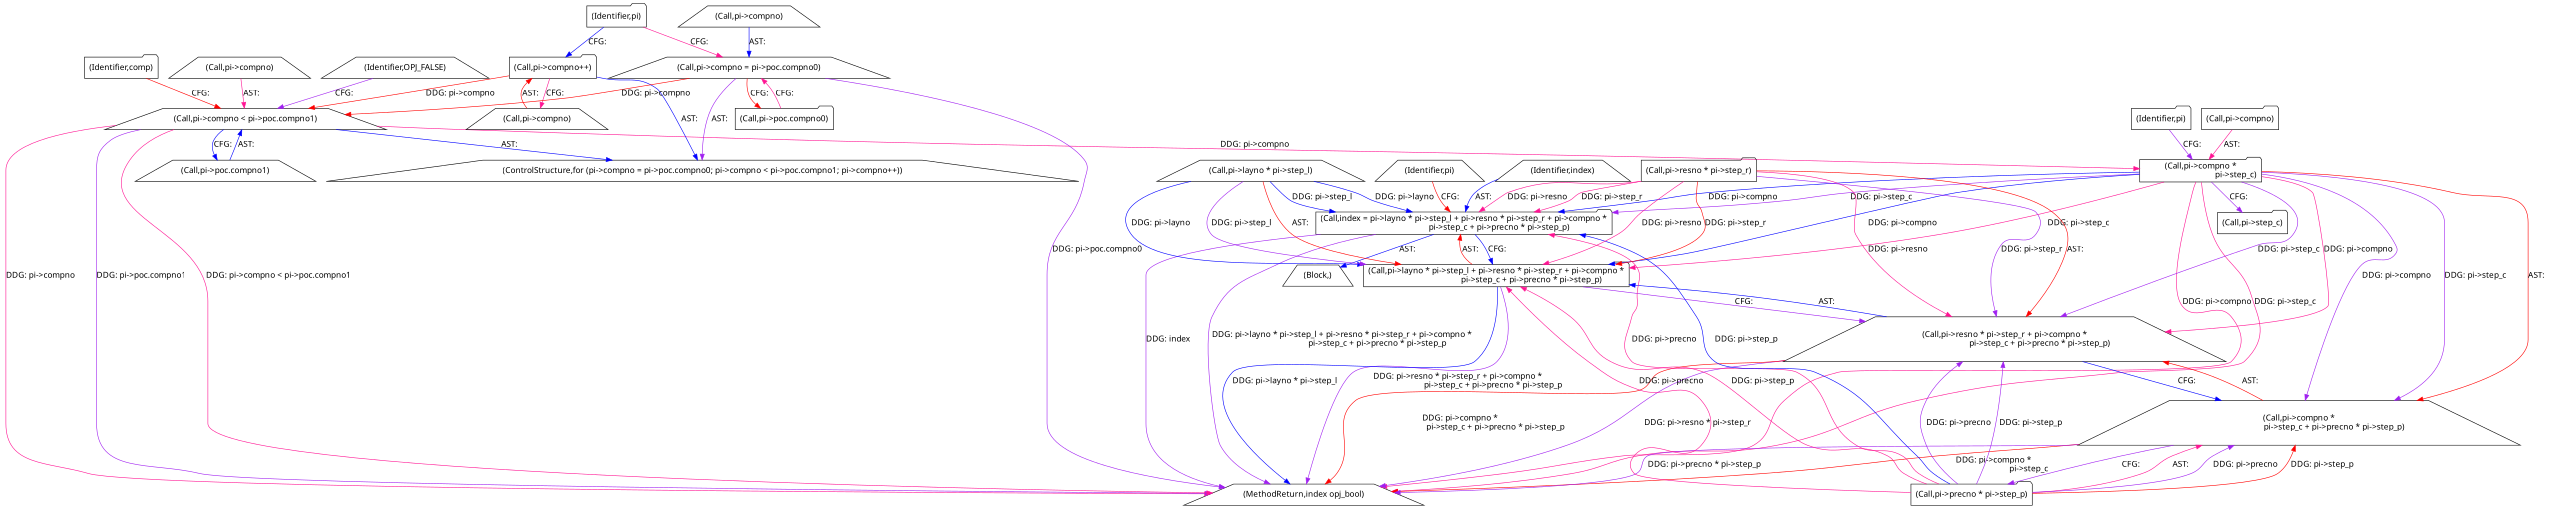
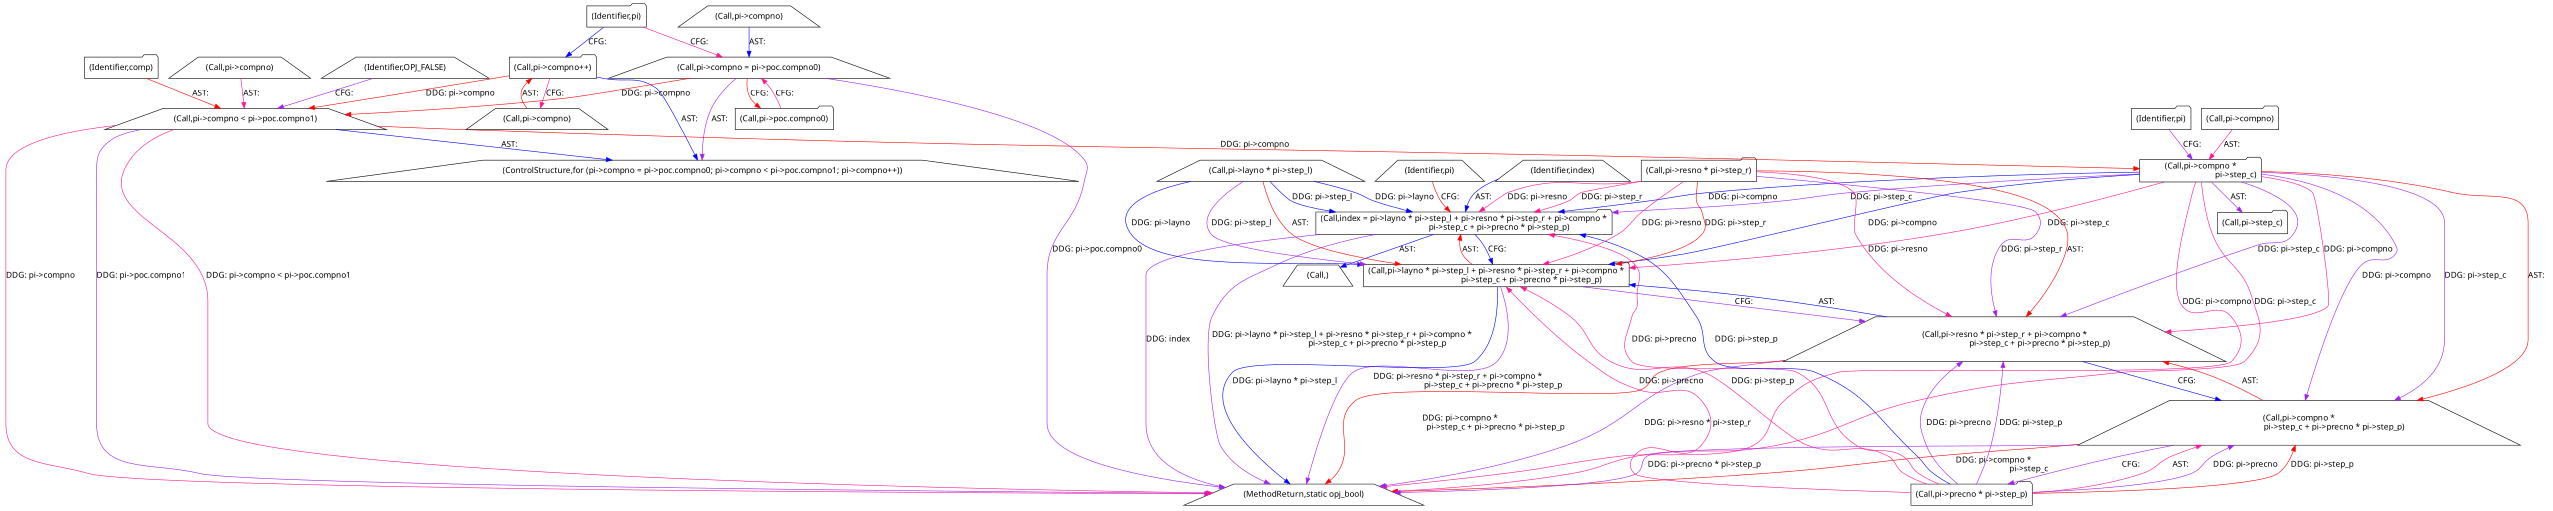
edge "(Identifier,comp)" -> "(Call,pi->compno < pi->poc.compno1)": label "CFG: " -> "AST: "
edge "(Call,pi->compno < pi->poc.compno1)" -> "(Call,pi->compno * pi->step_c)": color deeppink -> red
node "(Call,pi->poc.compno1)": removed
edge "(Call,pi->compno * pi->step_c)" -> "(Call,pi->step_c)": label "CFG: " -> "AST: "
node "(Block,)": label "(Block,)" -> "(Call,)"
node "(MethodReturn,index opj_bool)": label "(MethodReturn,index opj_bool)" -> "(MethodReturn,static opj_bool)"
